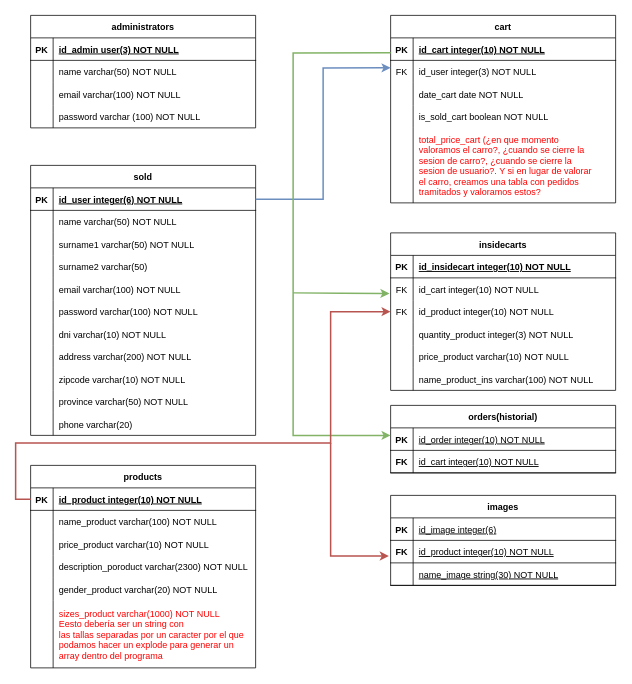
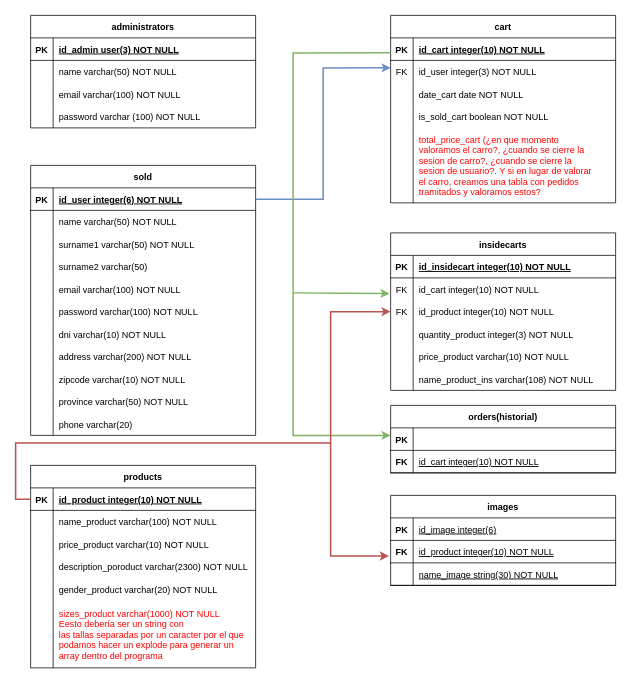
node "name_product_ins varchar(100) NOT NULL": label "name_product_ins varchar(100) NOT NULL" -> "name_product_ins varchar(108) NOT NULL"
node "id_order integer(10) NOT NULL": removed
